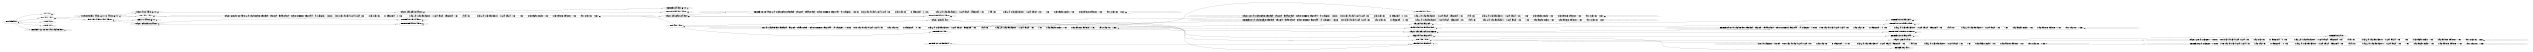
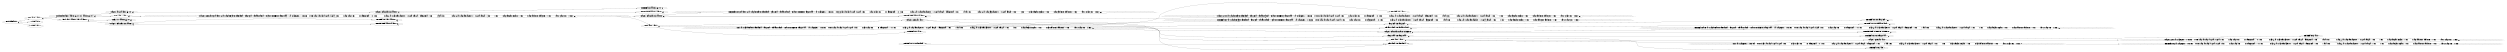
node "(PARAM,this)": removed
node "(METHOD_RETURN,java.util.concurrent.ThreadPoolExecutor)": removed
